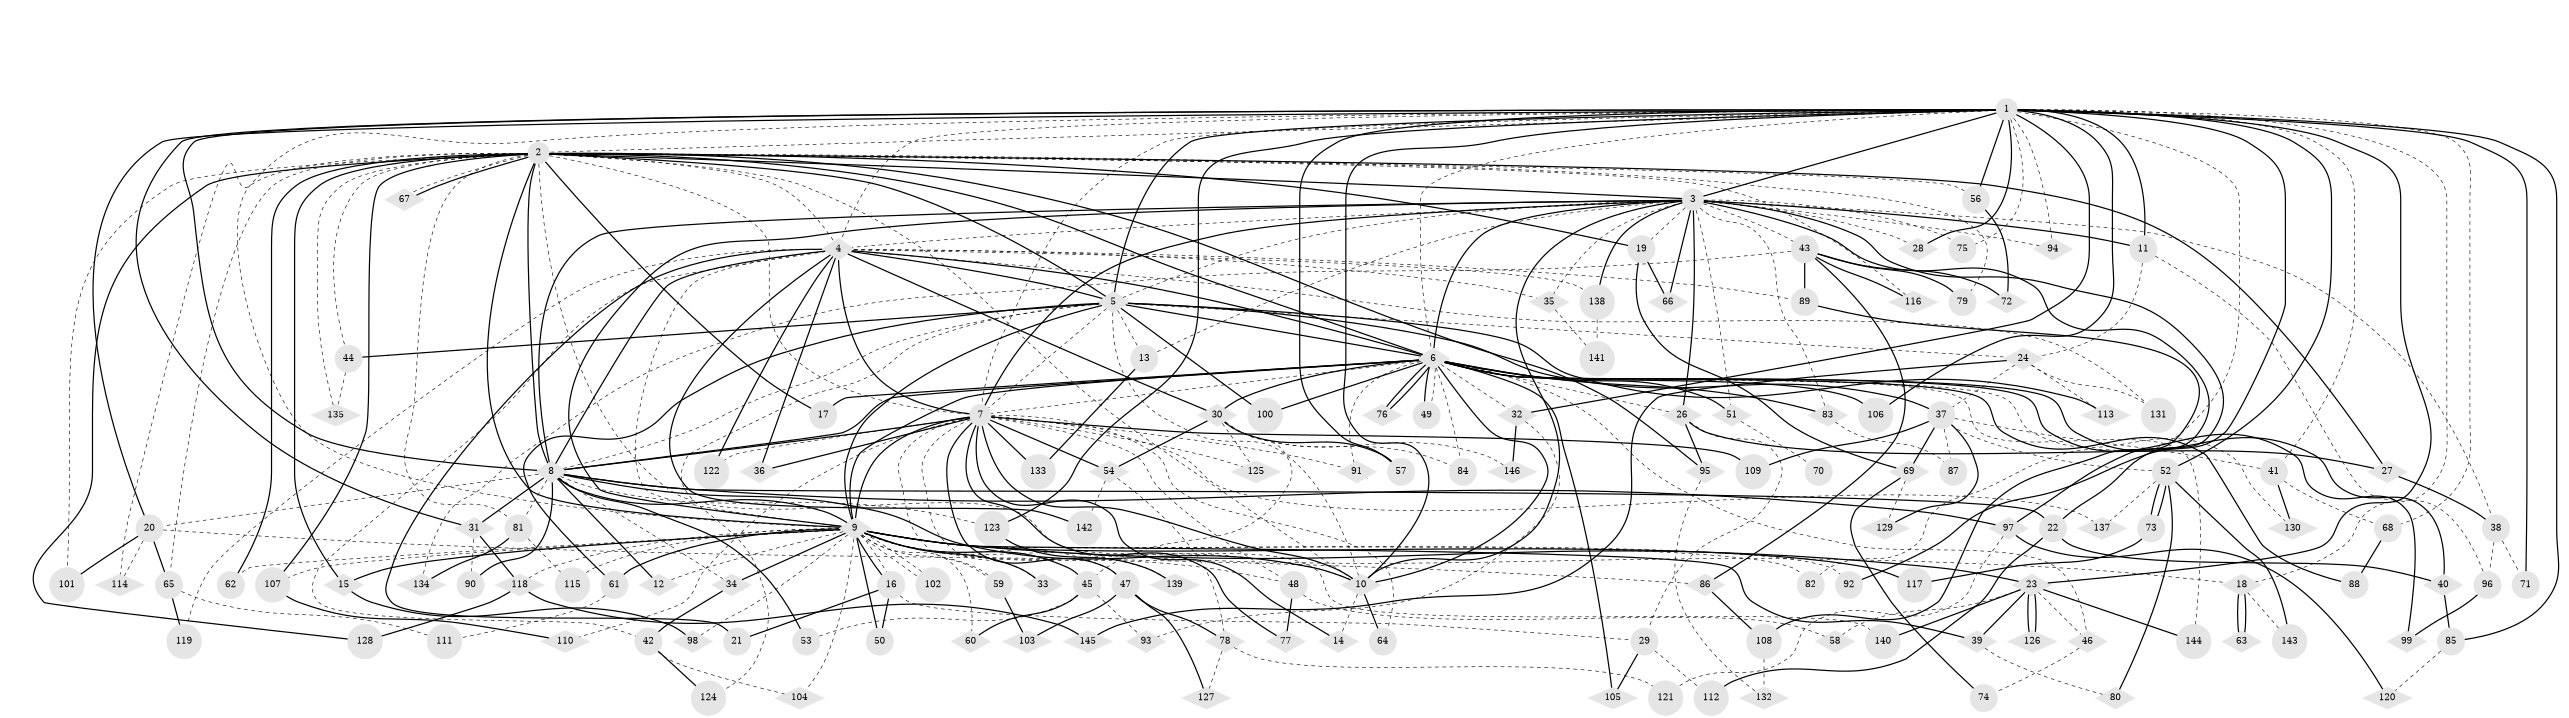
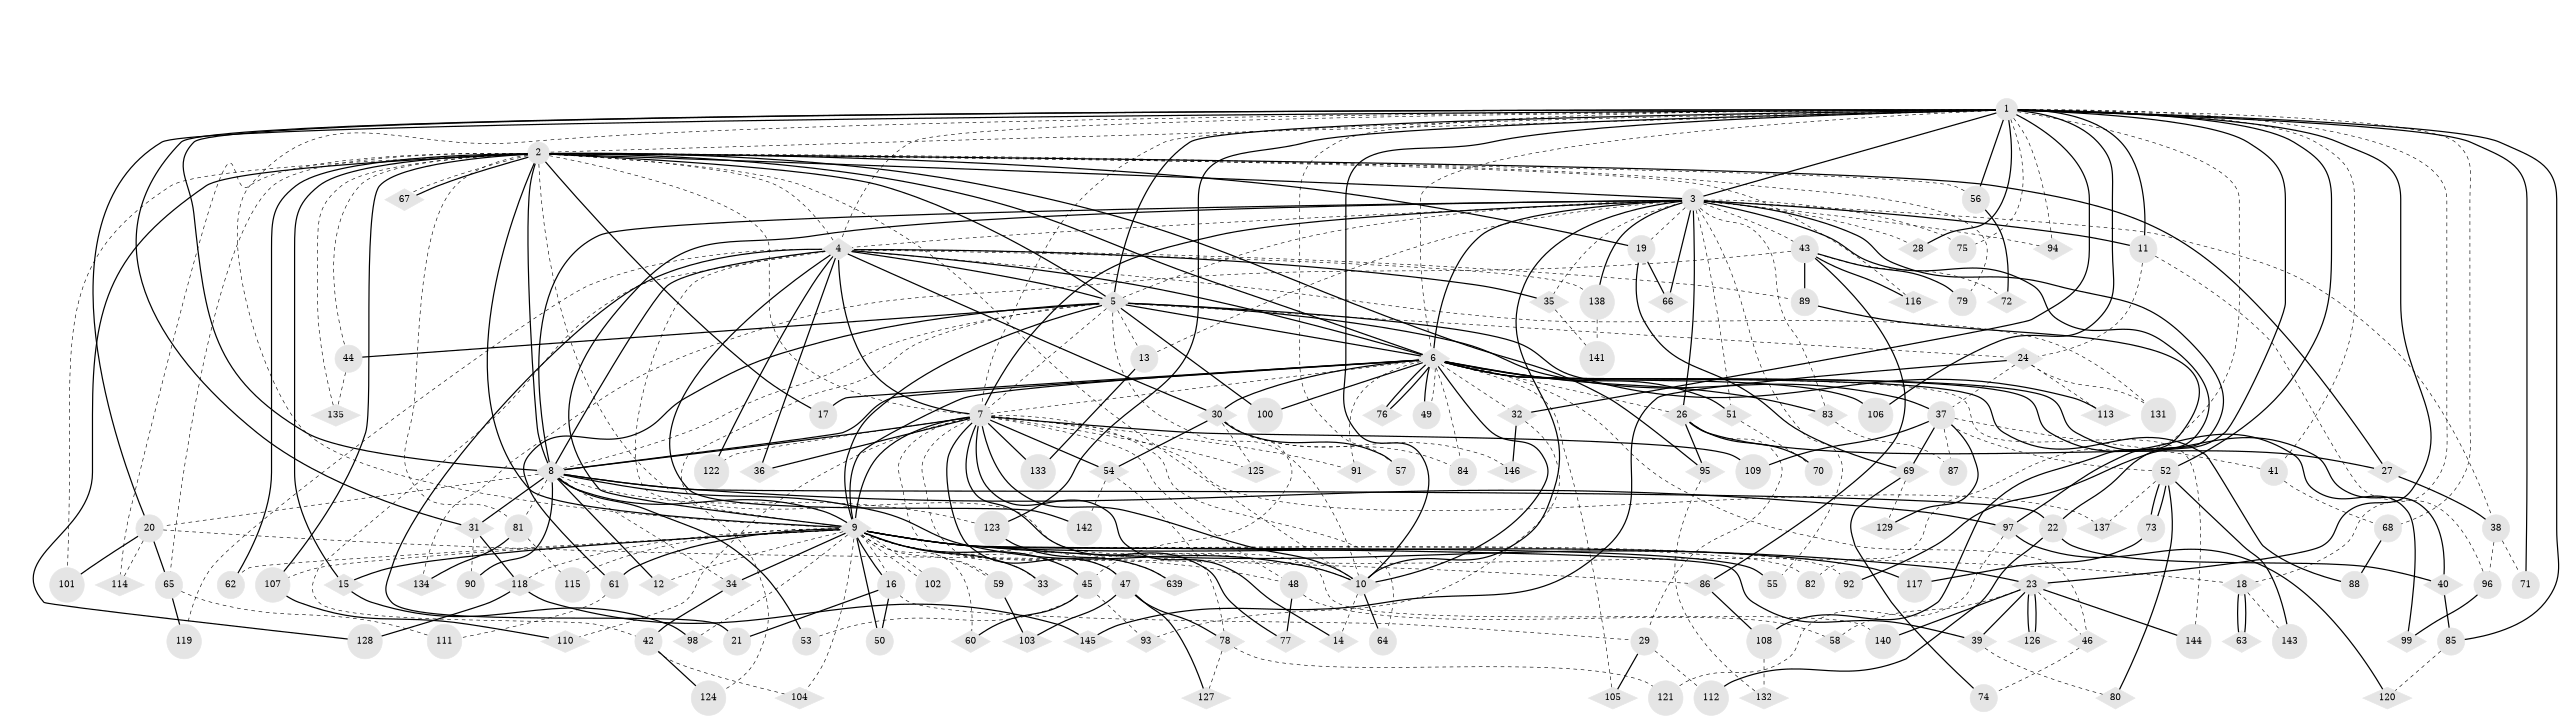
edge "1" -- "57": style bold -> dashed
edge "4" -- "35": style dashed -> bold
edge "43" -- "72": style bold -> dashed
edge "26" -- "70": added
edge "6" -- "105": style bold -> dashed
node "130": removed
node "139": label "139" -> "639"
node "55": added
